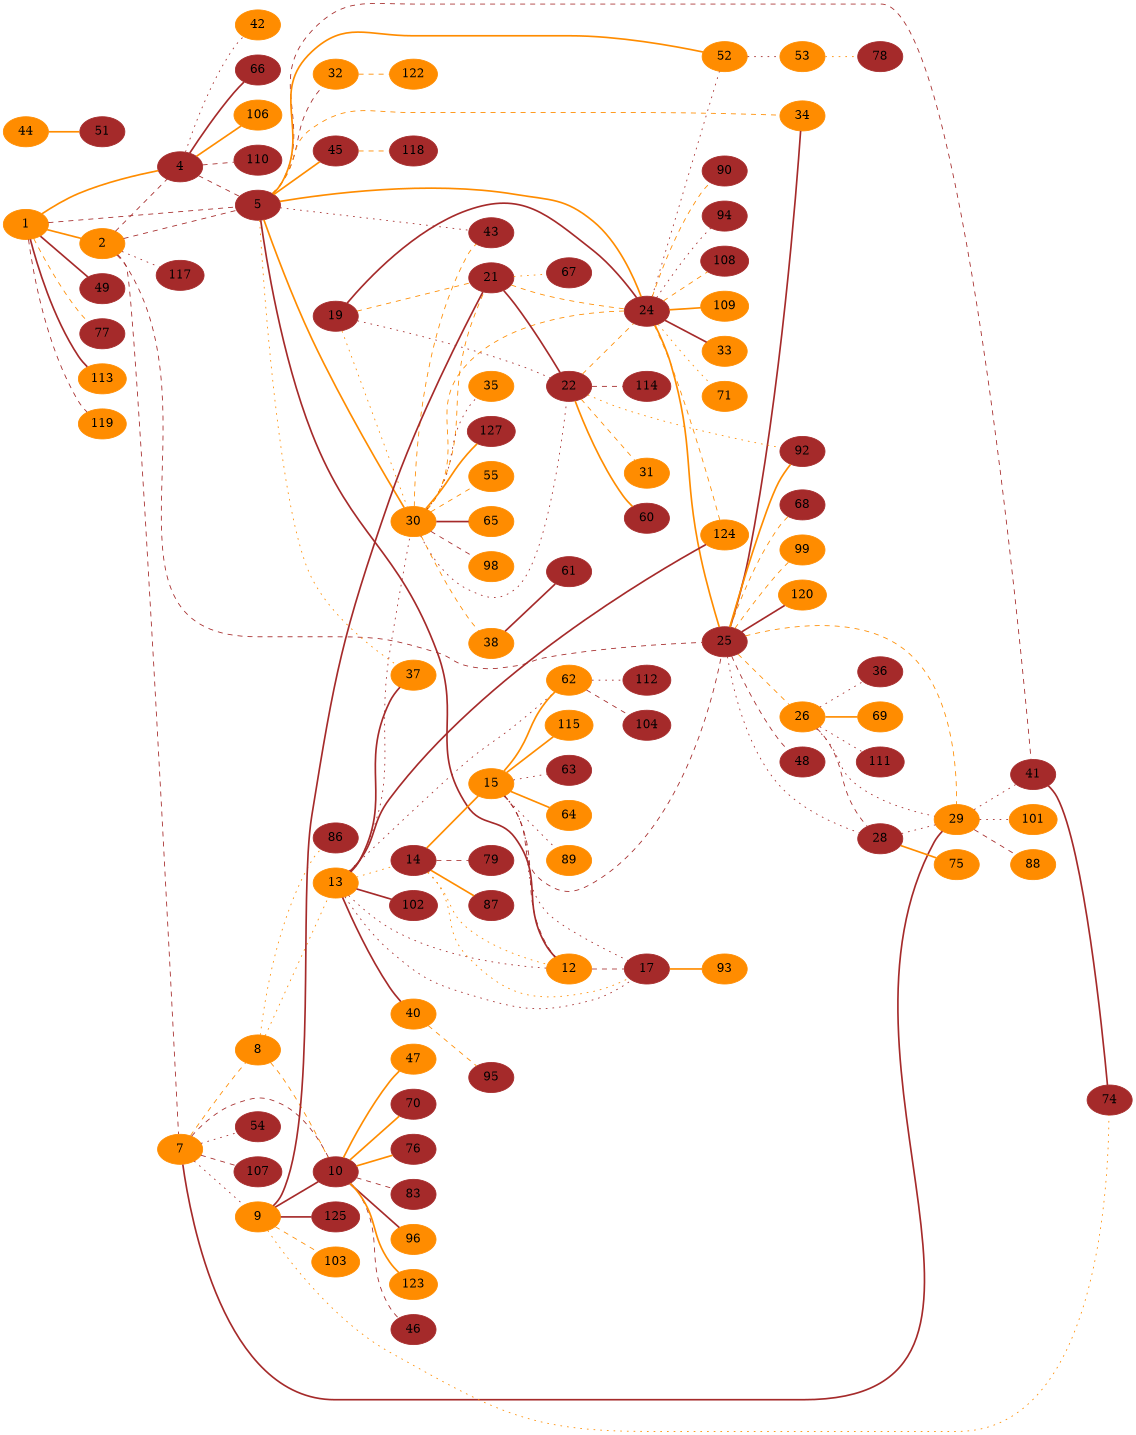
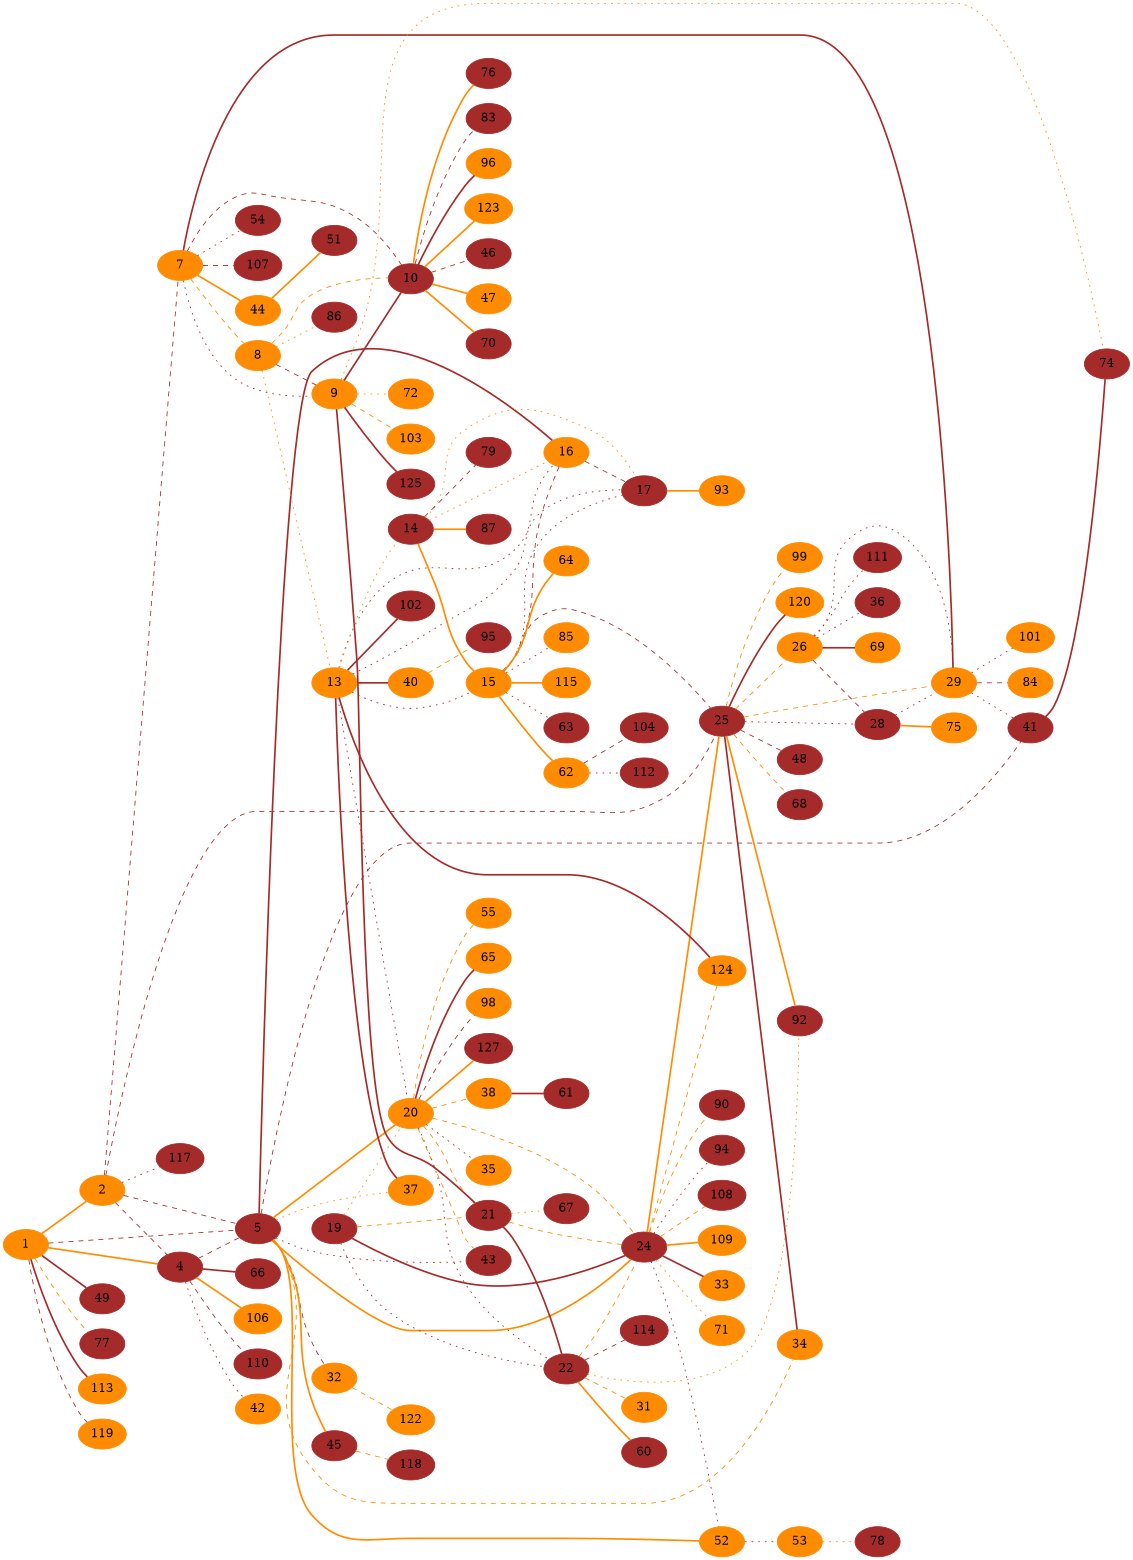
edge "7" -- "44": added
edge "8" -- "9": added
node "72": added
node "30": label "30" -> "20"
edge "26" -- "69": color darkorange -> brown
edge "62" -- "13": now "15" -- "13"
node "89": label "89" -> "85"
node "88": label "88" -> "84"
node "12": label "12" -> "16"
